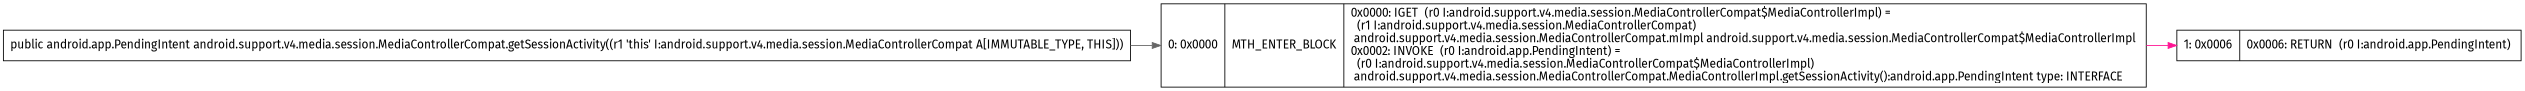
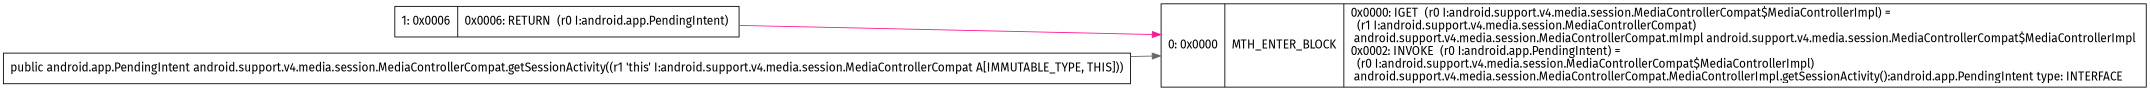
edge "0: 0x0000" -> "1: 0x0006": reversed
